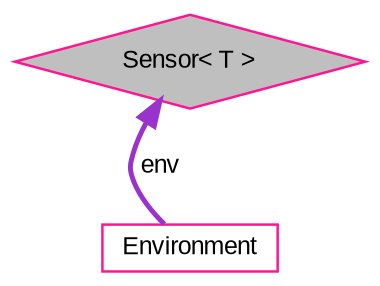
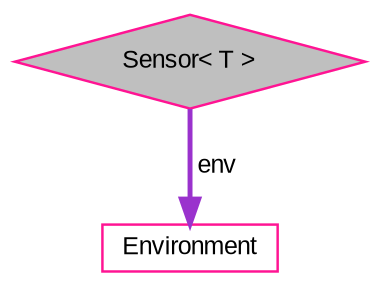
edge "Environment" -> "Sensor< T >": reversed
